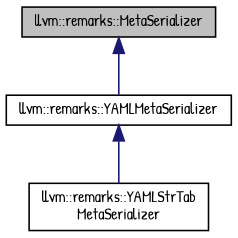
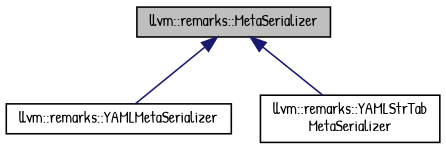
edge "llvm::remarks::YAMLStrTab MetaSerializer" -> "llvm::remarks::YAMLMetaSerializer": now "llvm::remarks::YAMLStrTab MetaSerializer" -> "llvm::remarks::MetaSerializer"
